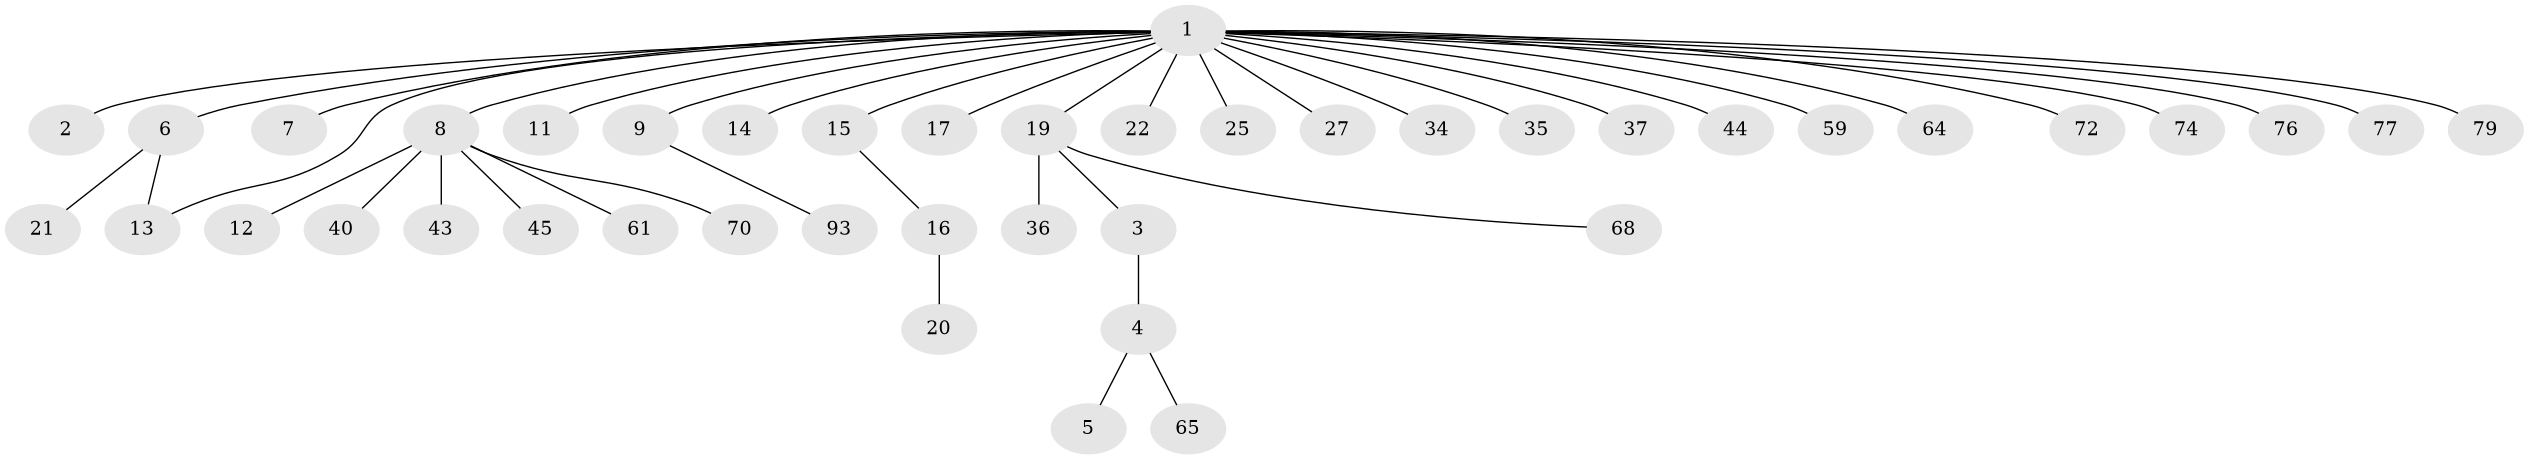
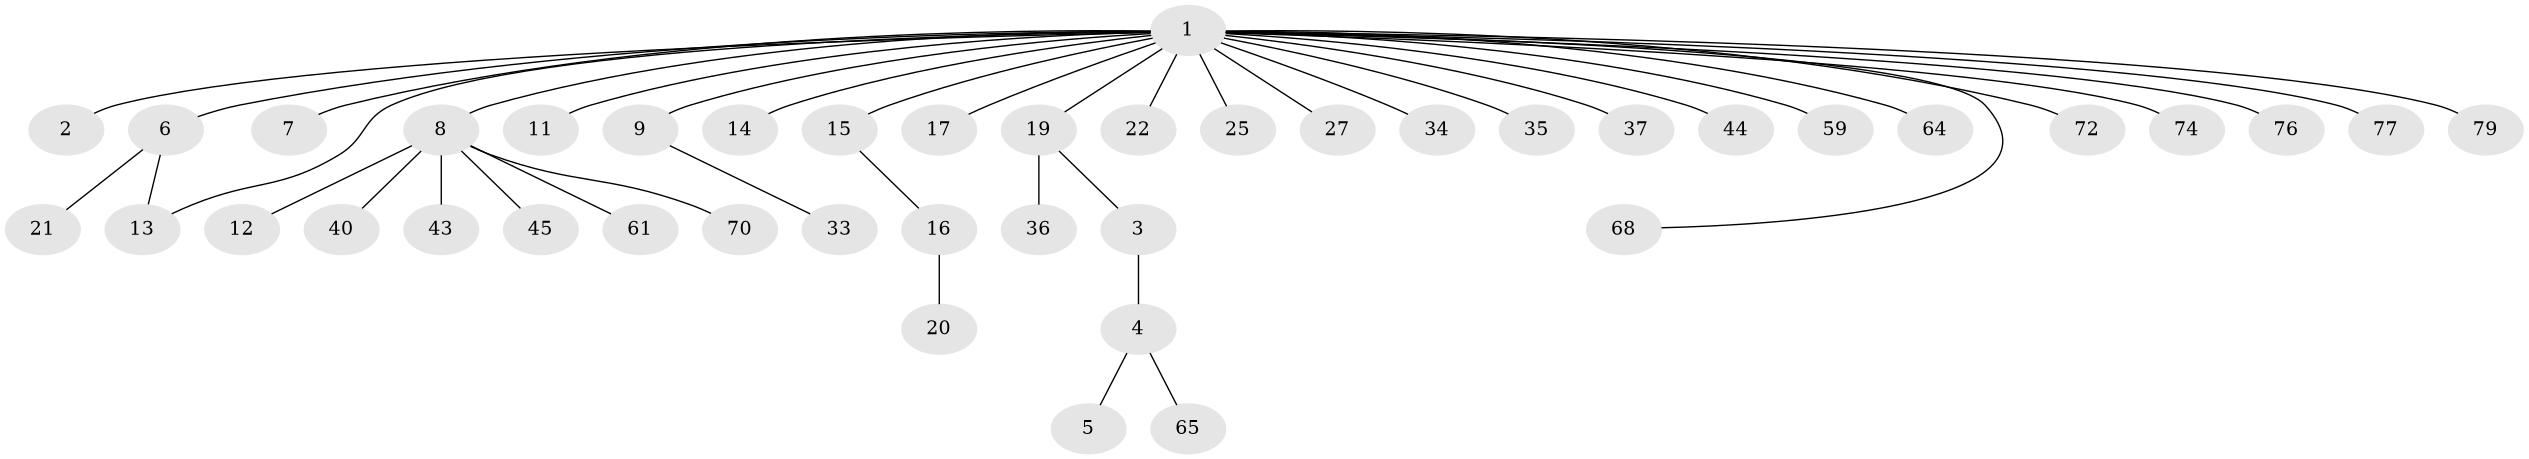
edge "19" -- "68": now "1" -- "68"
node "93": label "93" -> "33"
